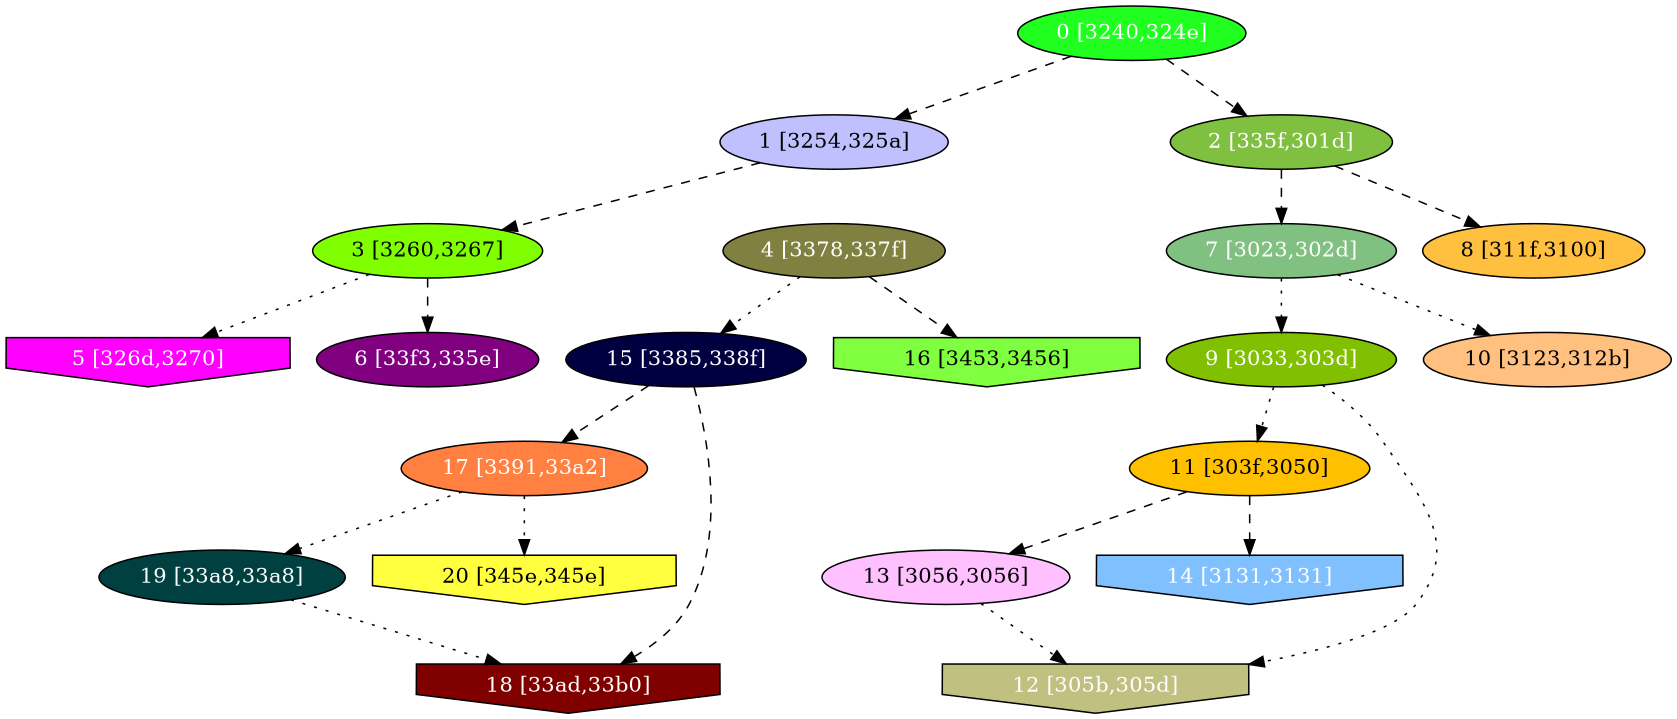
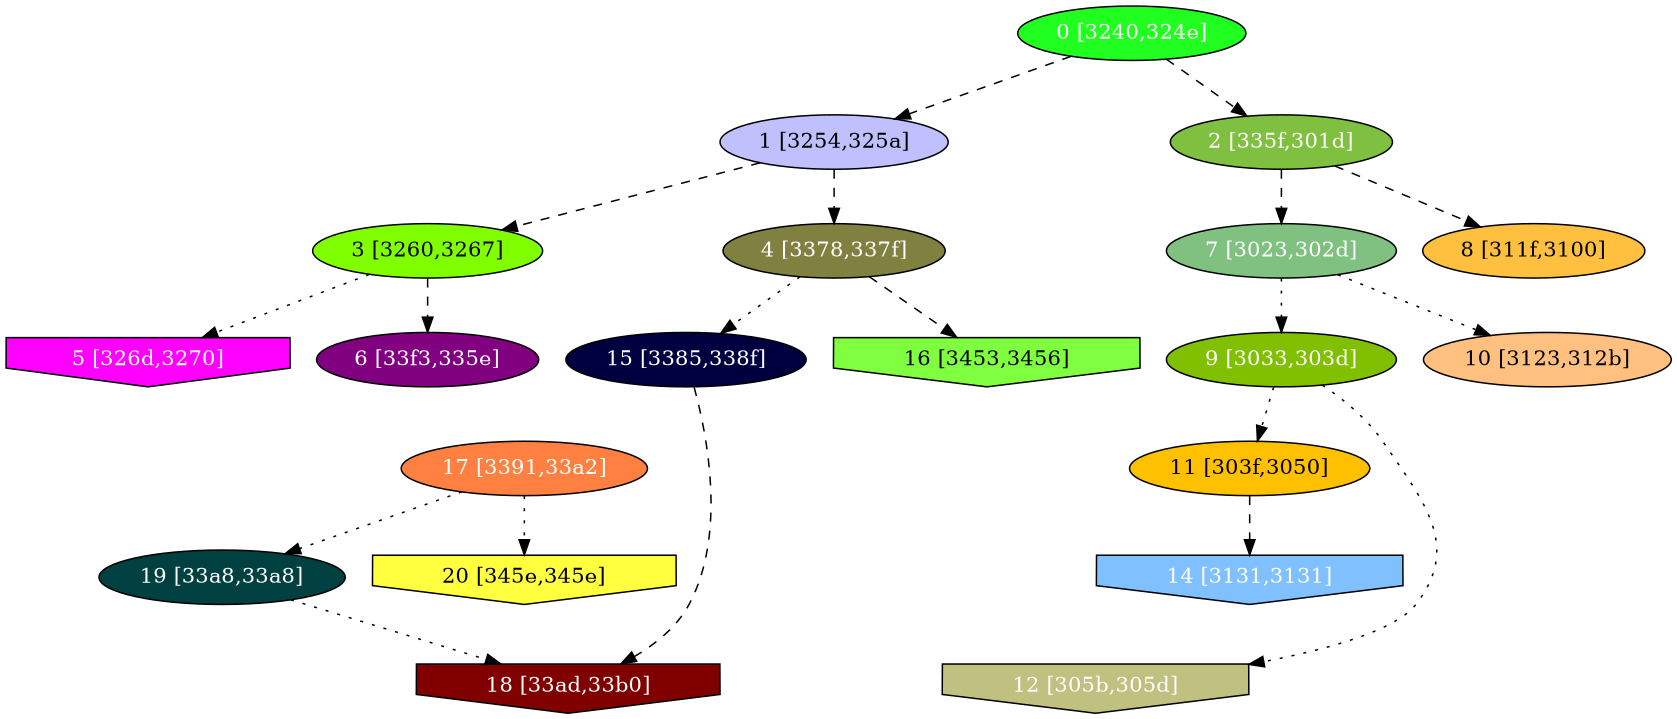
edge "1 [3254,325a]" -> "4 [3378,337f]": added
edge "15 [3385,338f]" -> "17 [3391,33a2]": removed
node "13 [3056,3056]": removed
